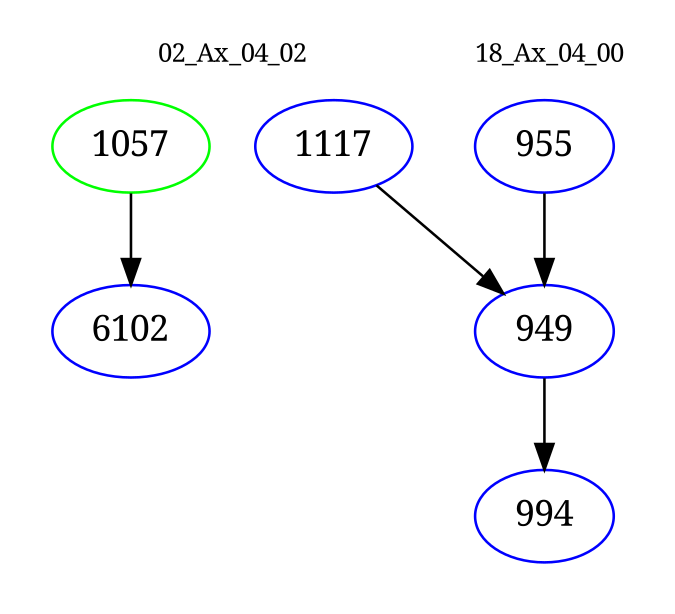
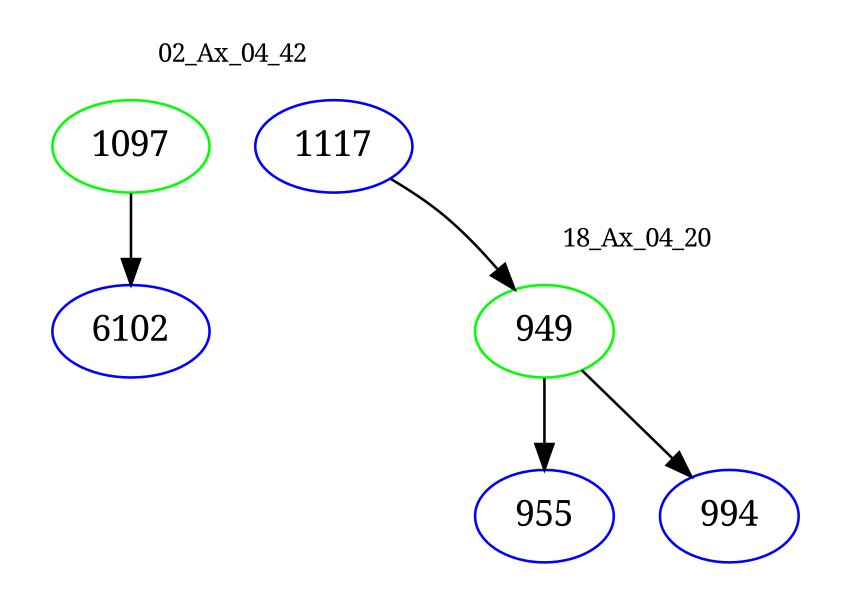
cluster "02_Ax_04_02": label "02_Ax_04_02" -> "02_Ax_04_42"
cluster "18_Ax_04_00": label "18_Ax_04_00" -> "18_Ax_04_20"
node "1057": label "1057" -> "1097"
edge "955" -> "949": reversed
node "949": color blue -> green
